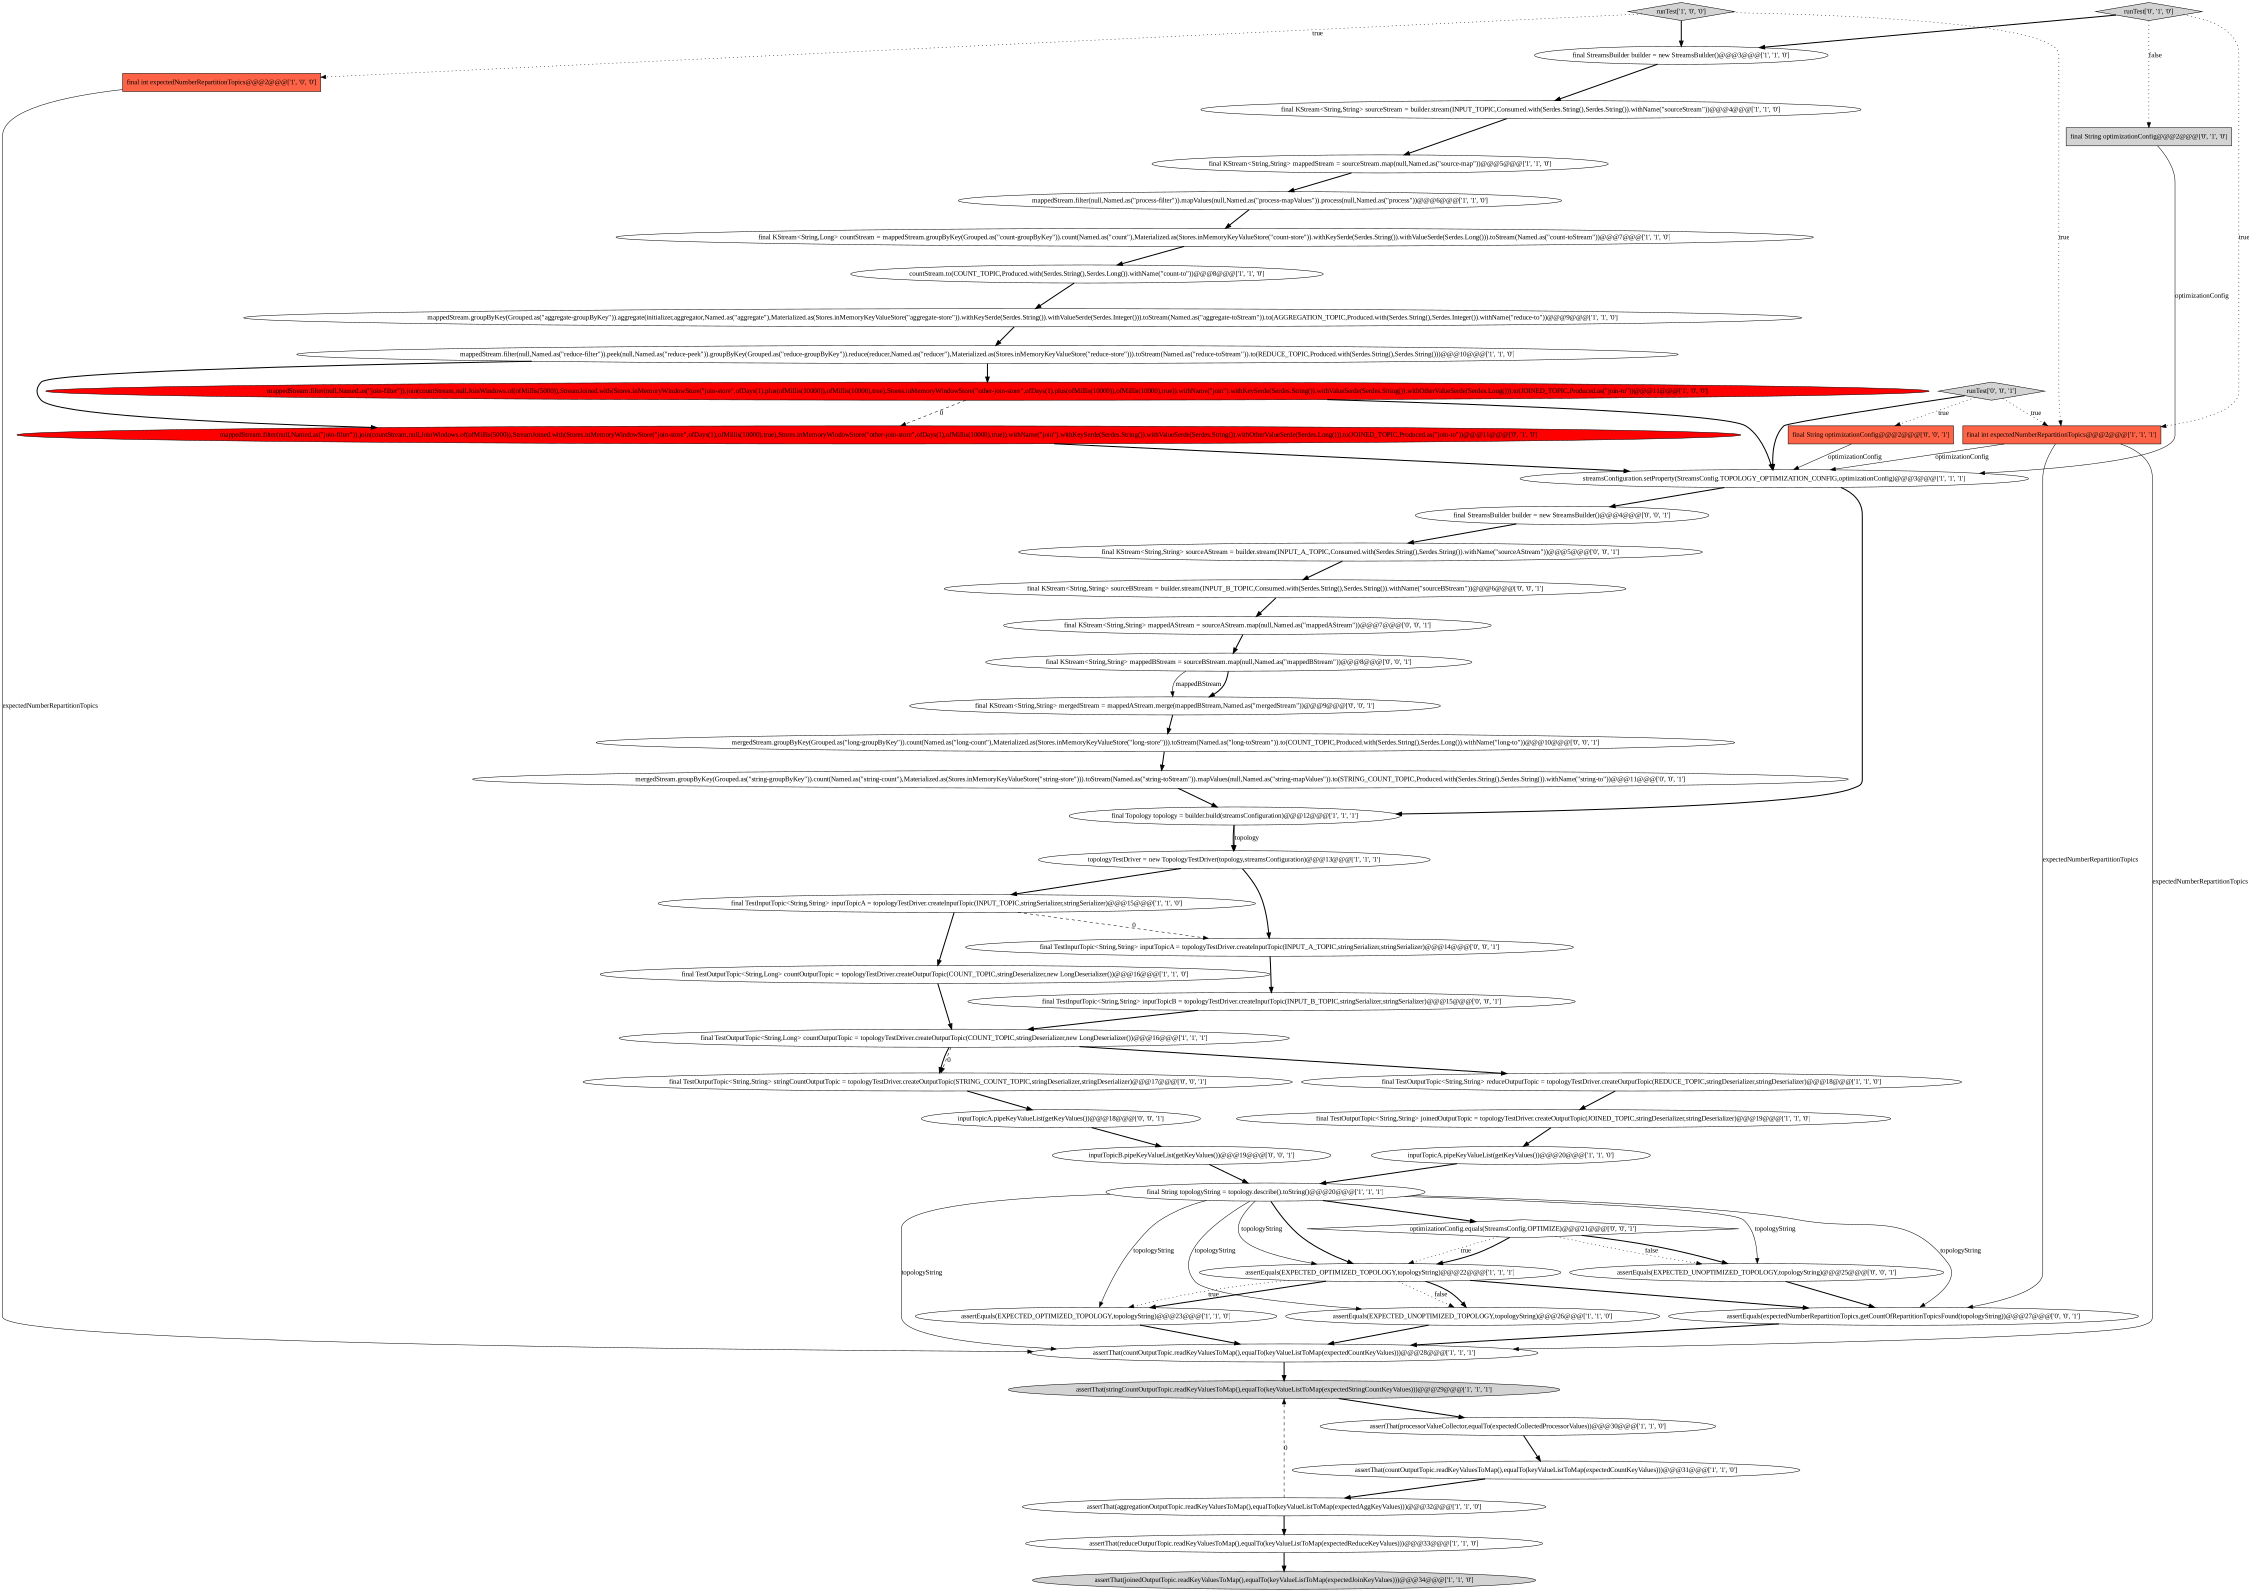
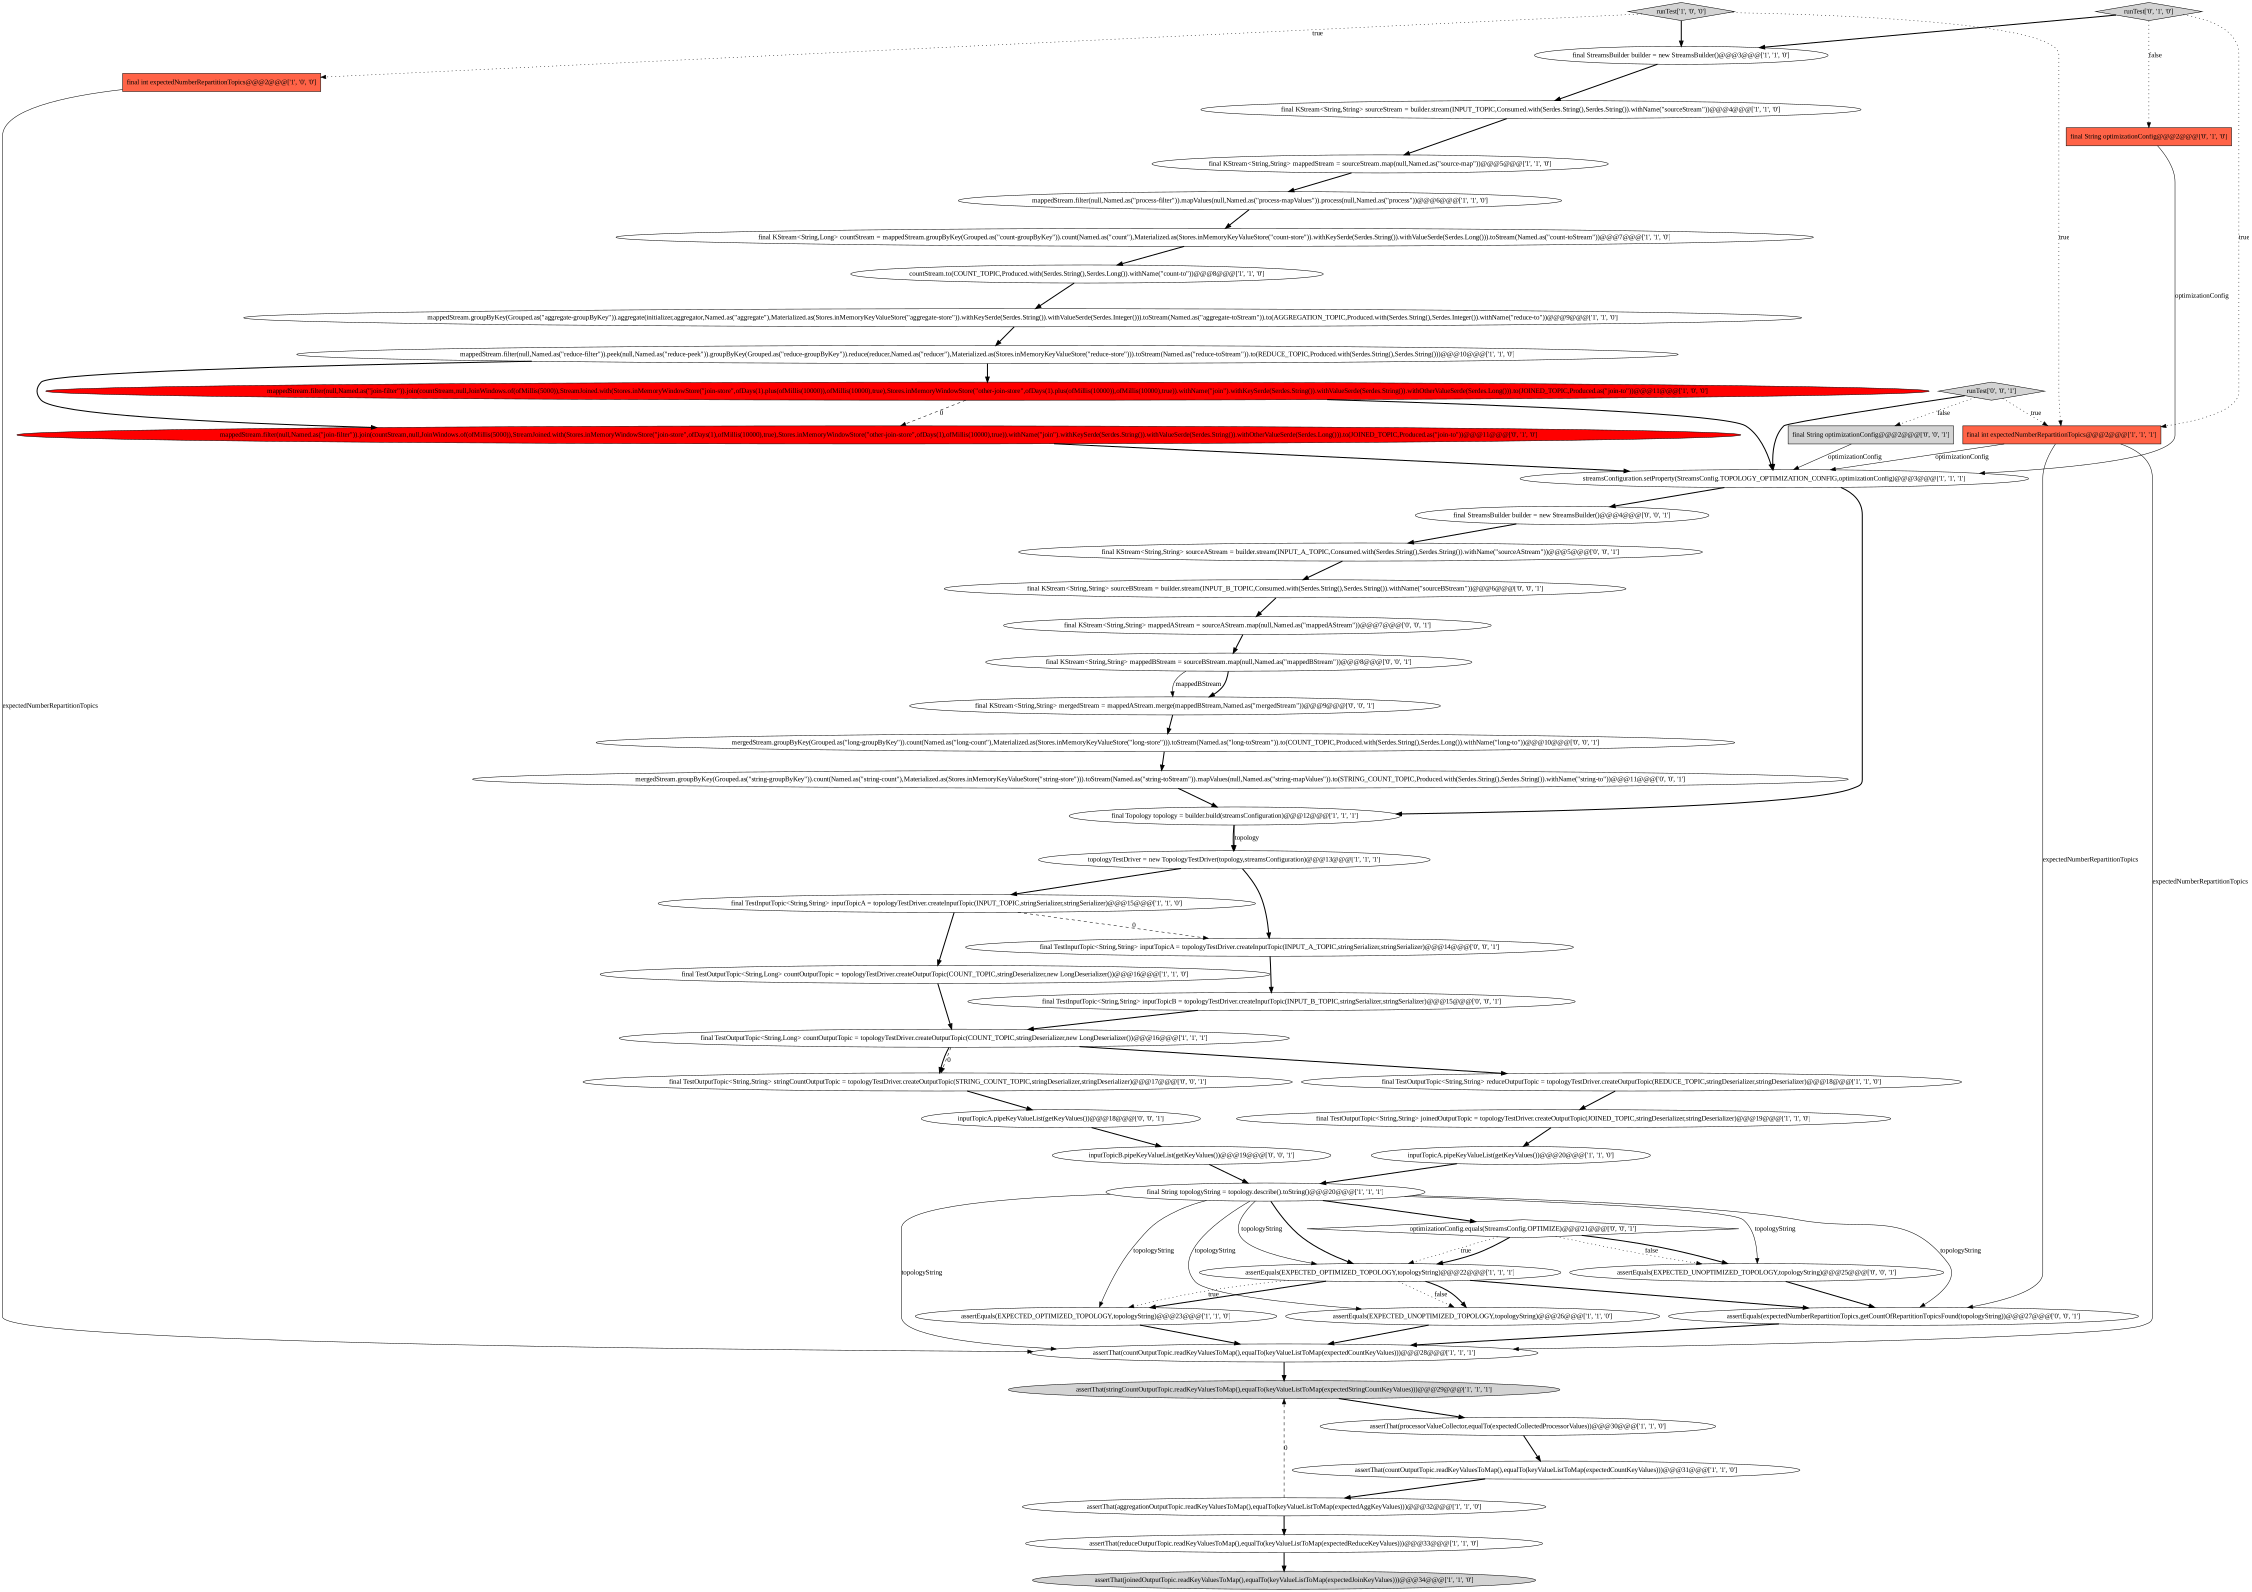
node "final String optimizationConfig@@@2@@@['0', '1', '0']": fillcolor lightgray -> tomato
edge "runTest['0', '0', '1']" -> "final String optimizationConfig@@@2@@@['0', '0', '1']": label "true" -> "false"
node "final String optimizationConfig@@@2@@@['0', '0', '1']": fillcolor tomato -> lightgray
